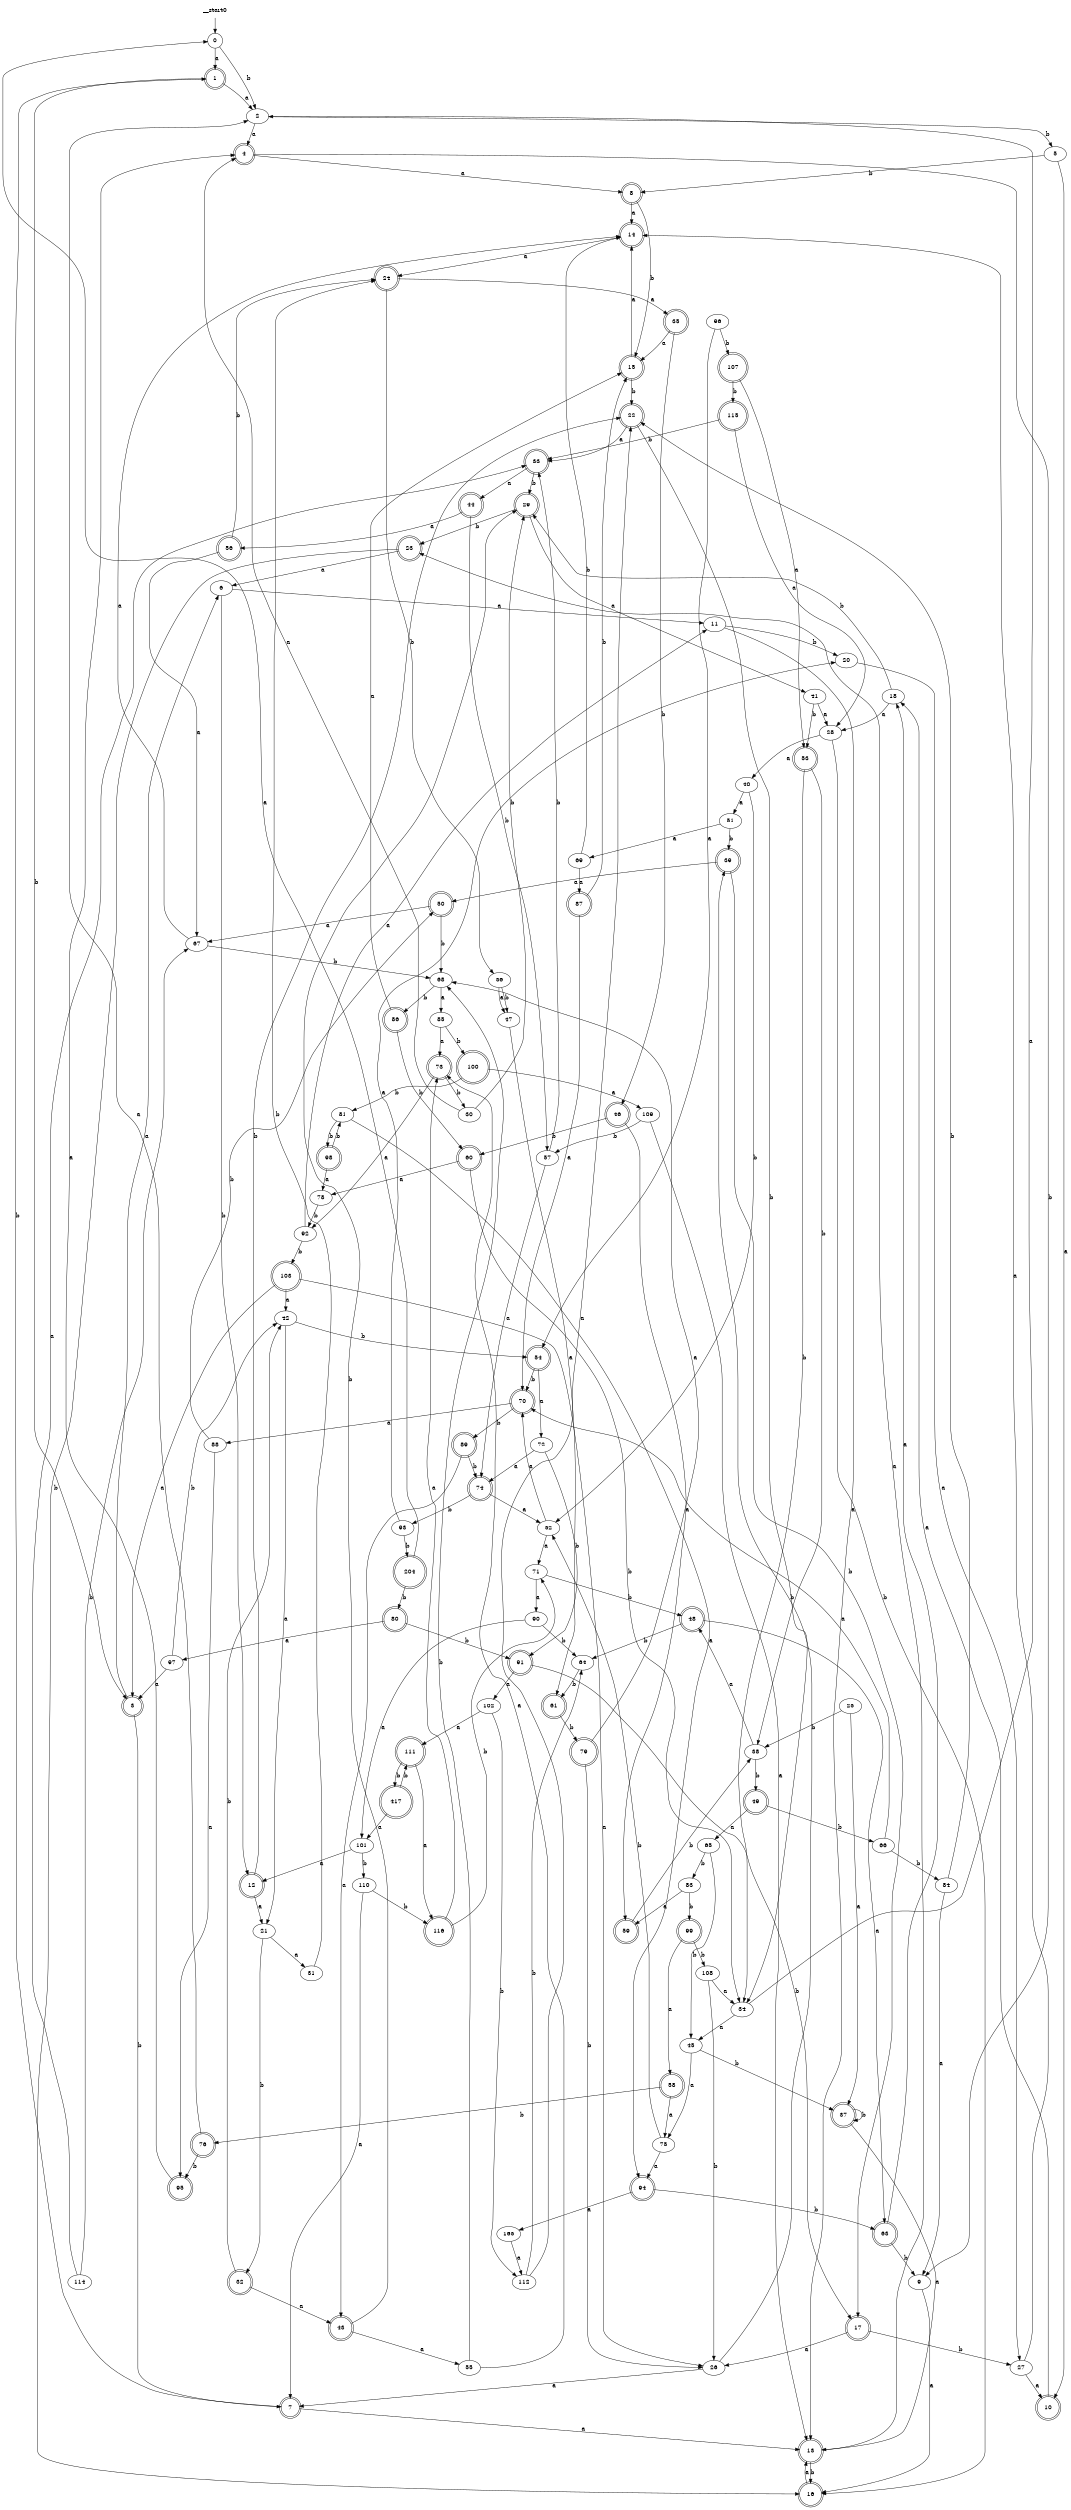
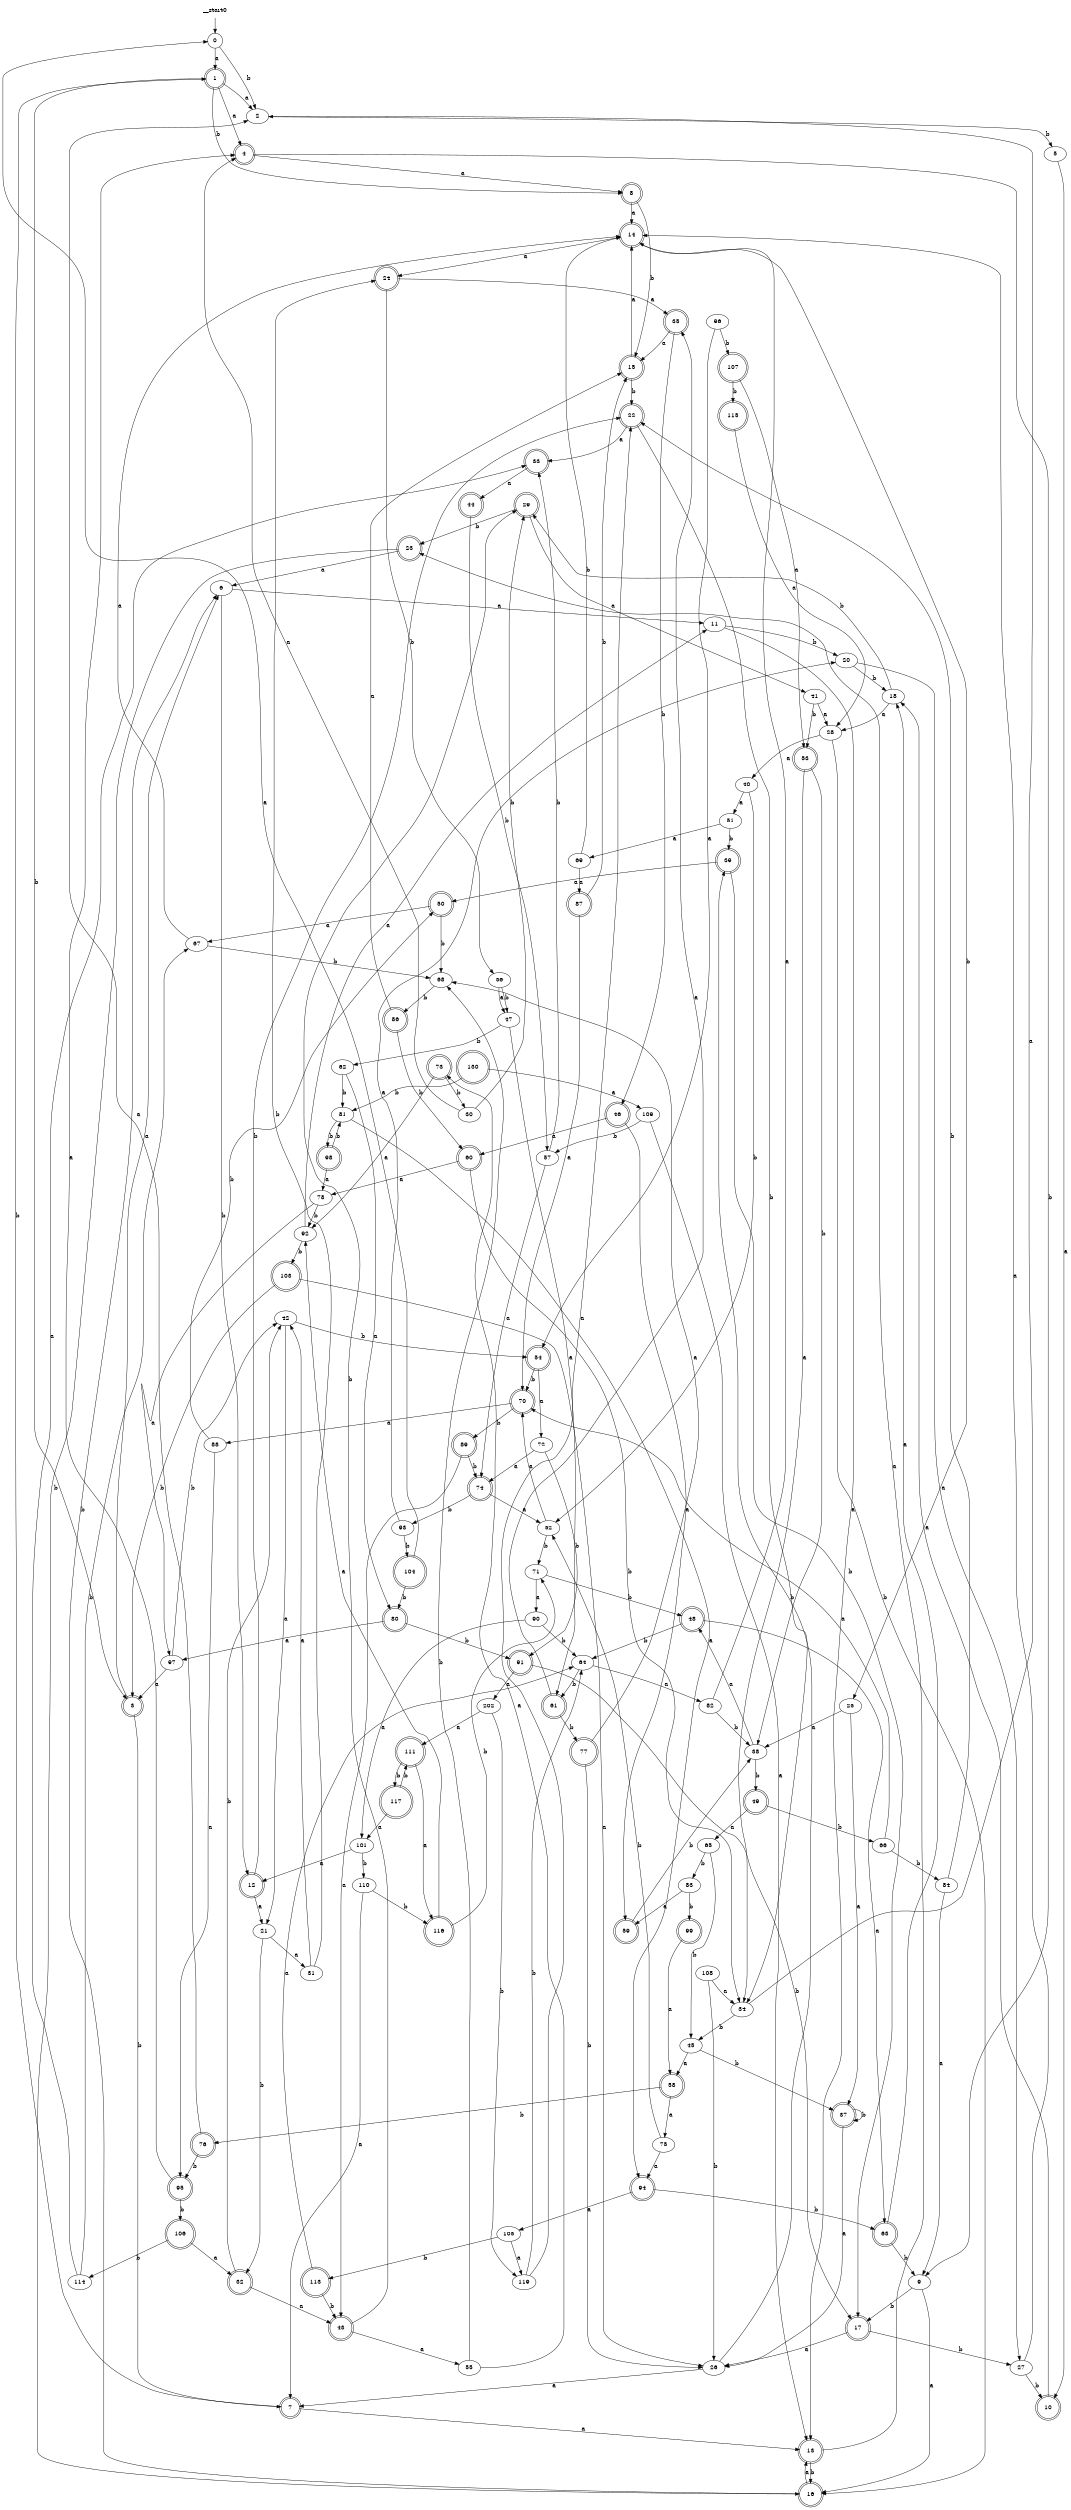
edge "2" -> "4": now "1" -> "4"
edge "5" -> "8": now "1" -> "8"
edge "115" -> "33": removed, label "b"
edge "33" -> "29": removed, label "b"
node "56": removed
edge "20" -> "18": added, label "b"
edge "14" -> "25": added, label "b"
node "85": removed
node "62": added
node "100": label "100" -> "130"
edge "61" -> "35": added, label "a"
edge "46" -> "60": label "b" -> "a"
edge "103" -> "42": now "31" -> "42"
edge "53" -> "34": label "b" -> "a"
edge "78" -> "97": added, label "a"
edge "103" -> "3": label "a" -> "b"
edge "116" -> "73": now "116" -> "92"
edge "52" -> "71": label "a" -> "b"
node "204": label "204" -> "104"
node "102": label "102" -> "202"
node "82": added
edge "25" -> "38": label "b" -> "a"
node "79": label "79" -> "77"
node "417": label "417" -> "117"
edge "16" -> "6": added, label "b"
edge "99" -> "108": removed, label "b"
edge "34" -> "45": label "a" -> "b"
edge "45" -> "75": now "45" -> "58"
node "106": added
node "165": label "165" -> "105"
node "113": added
node "112": label "112" -> "119"
edge "9" -> "17": added, label "b"
edge "37" -> "13": now "37" -> "26"
edge "27" -> "10": label "a" -> "b"
